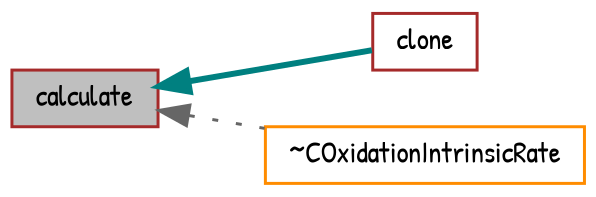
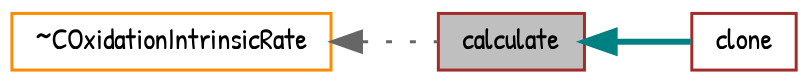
edge "~COxidationIntrinsicRate" -> "calculate": reversed
